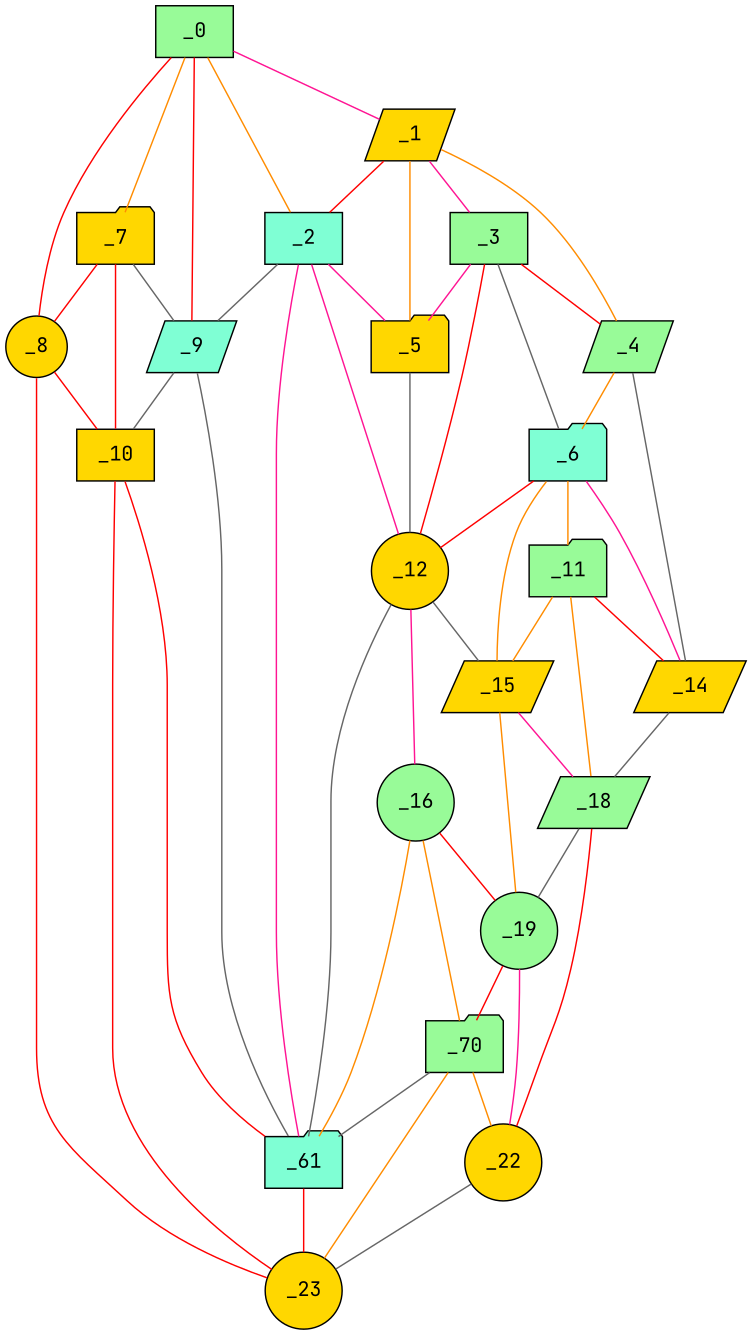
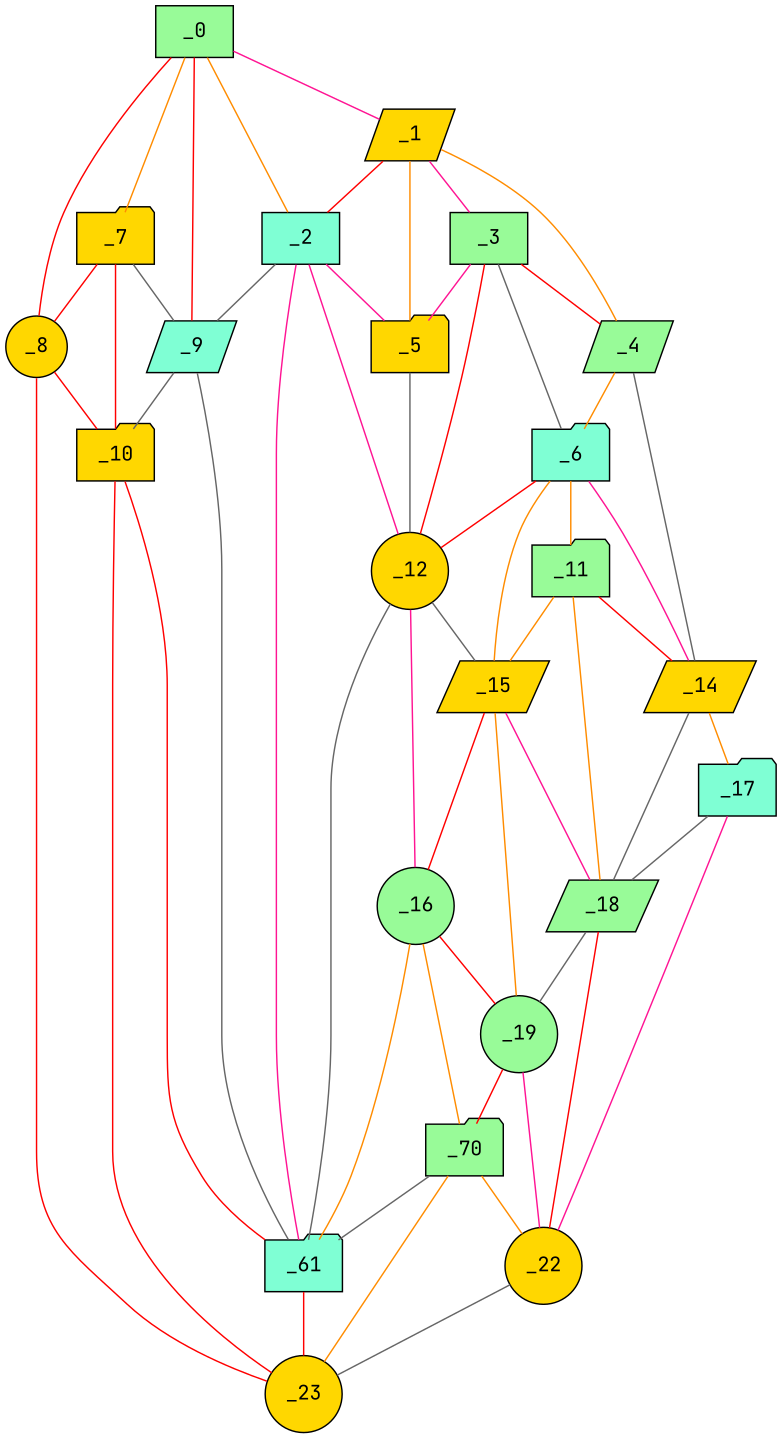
node "_10": shape box -> folder
node "_17": added
edge "_15" -- "_16": added
